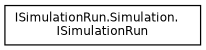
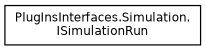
node "ISimulationRun.Simulation. ISimulationRun": label "ISimulationRun.Simulation. ISimulationRun" -> "PlugInsInterfaces.Simulation. ISimulationRun"
